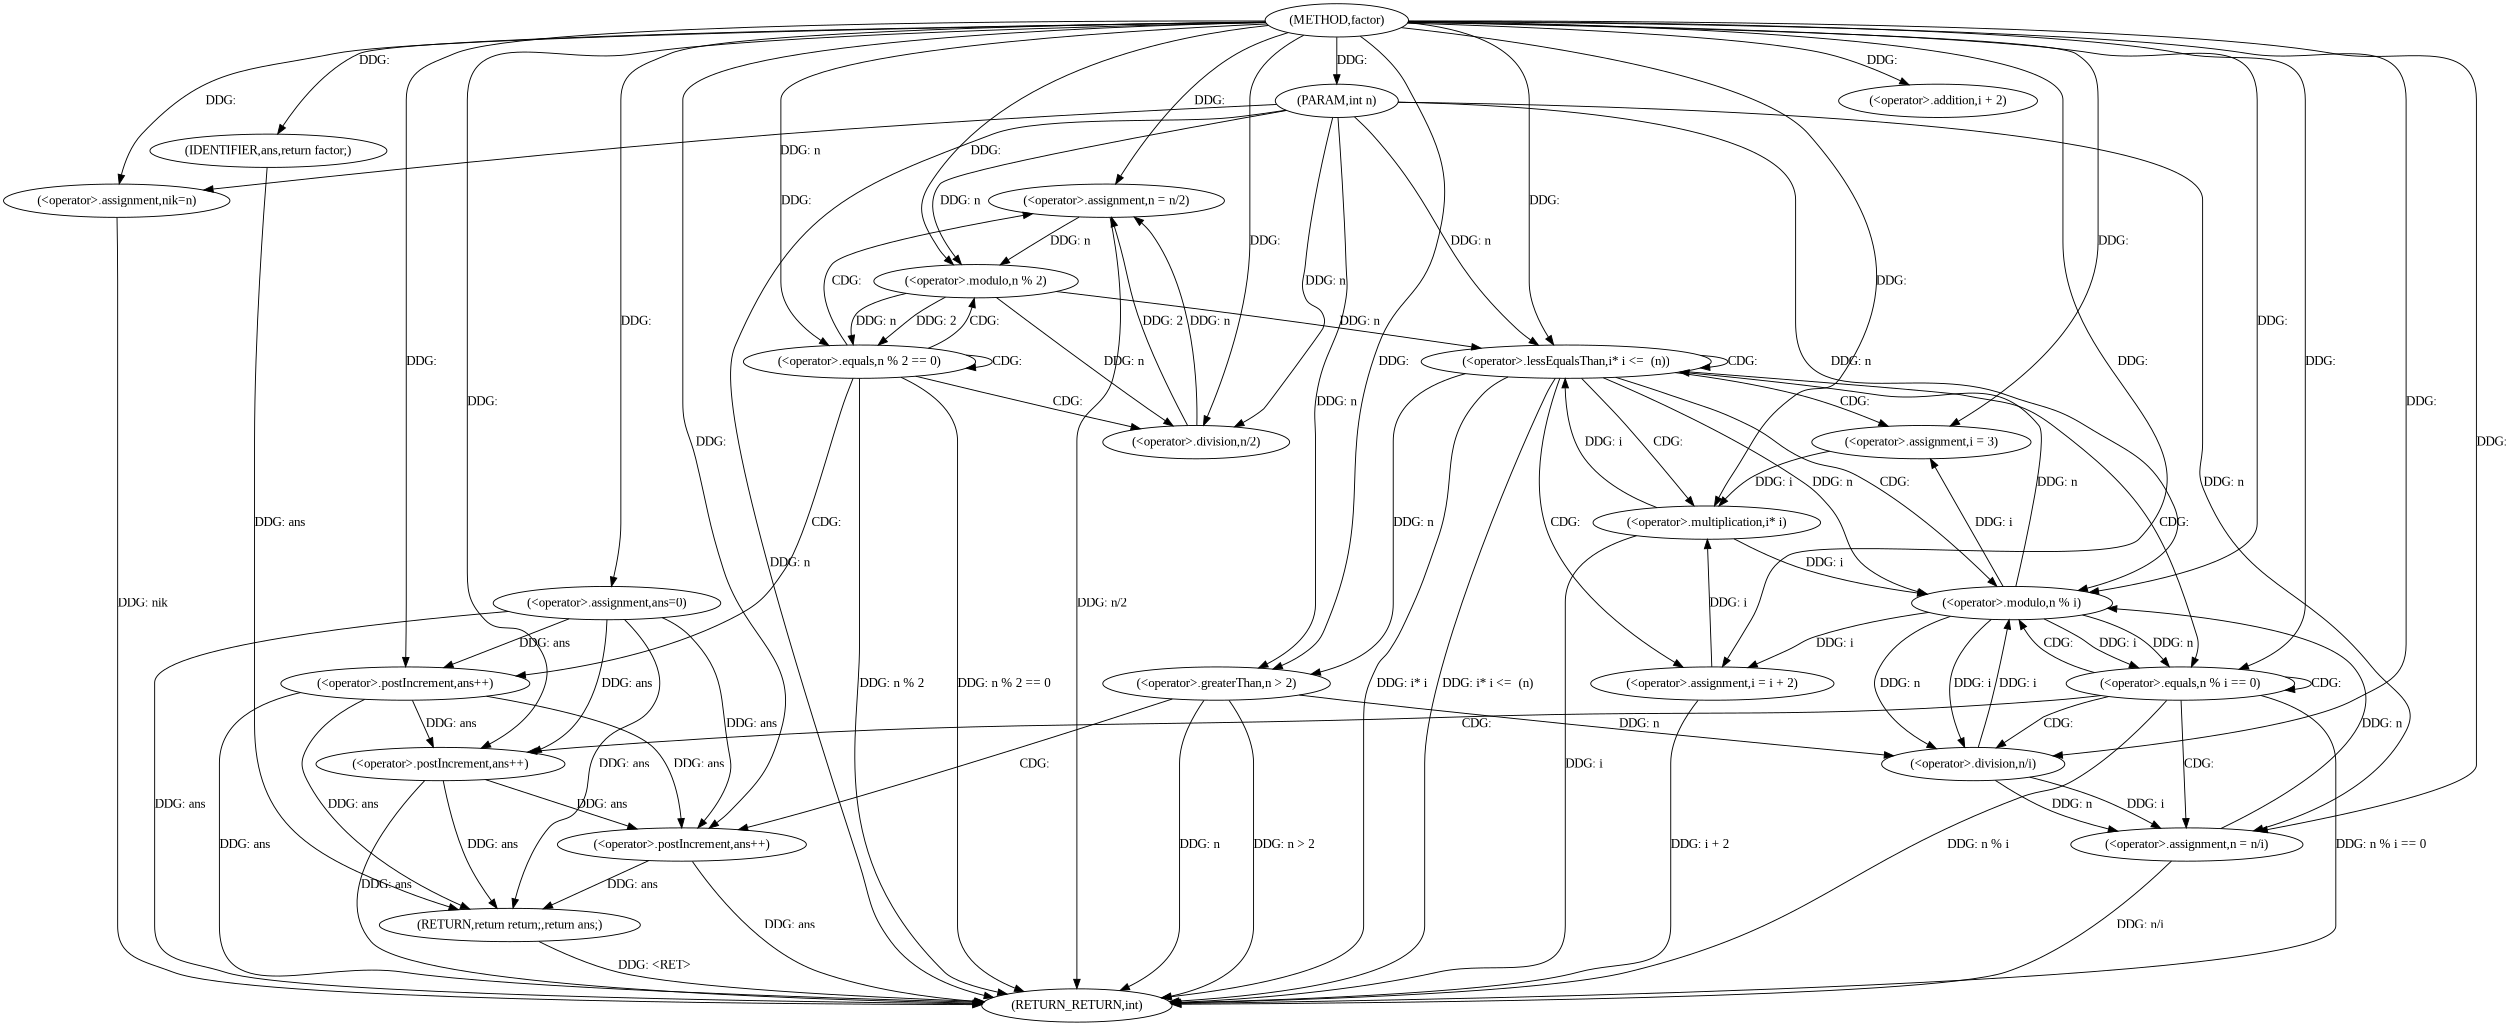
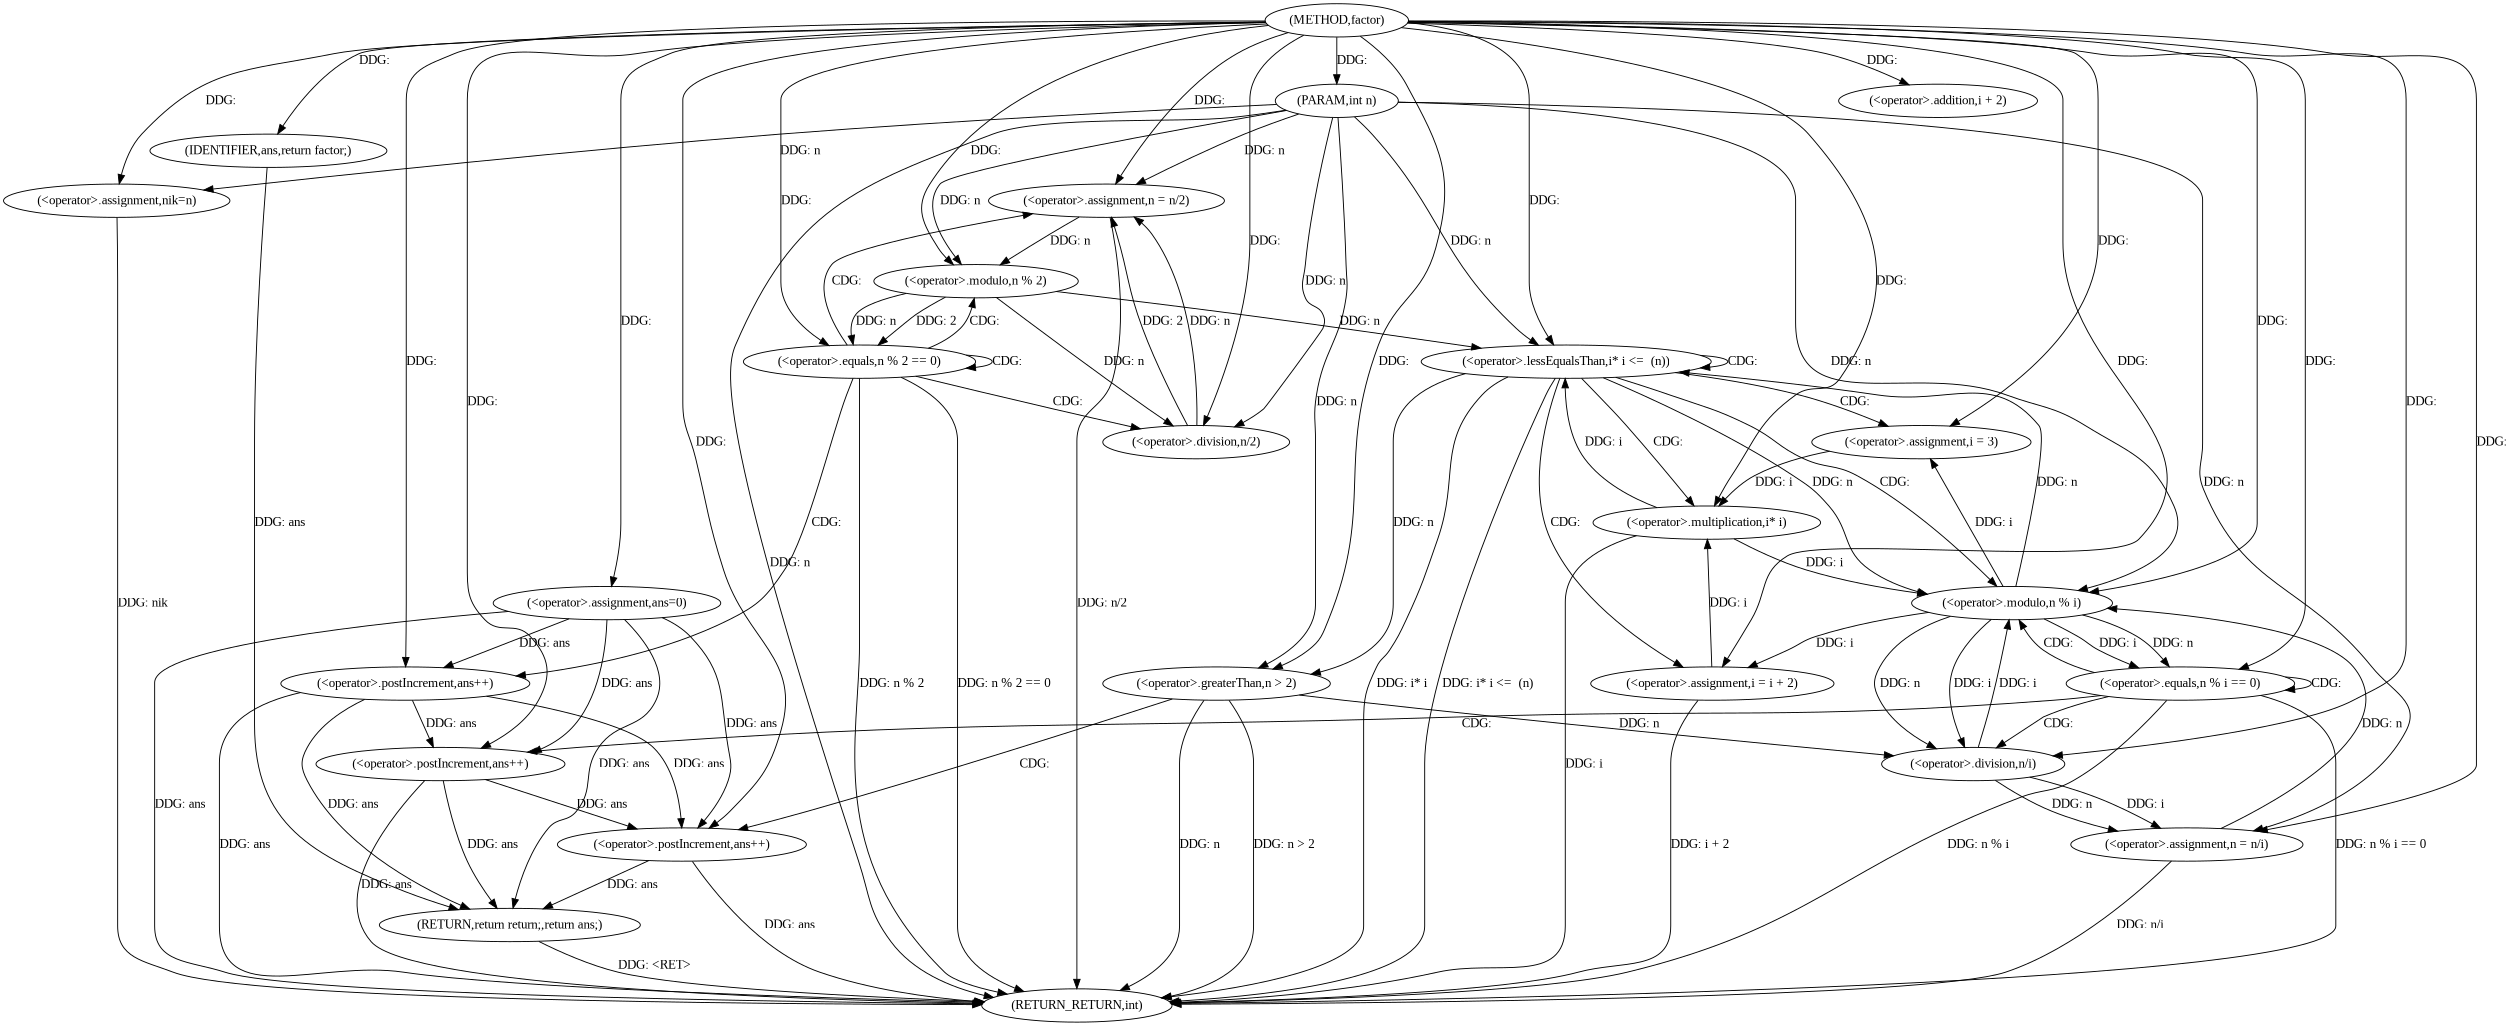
edge "(PARAM,int n)" -> "(<operator>.assignment,n = n/2)": added, label "DDG: n"
edge "(<operator>.lessEqualsThan,i* i <=  (n))" -> "(<operator>.equals,n % i == 0)": removed, label "CDG:"
edge "(<operator>.equals,n % i == 0)" -> "(<operator>.assignment,n = n/i)": removed, label "CDG:"
